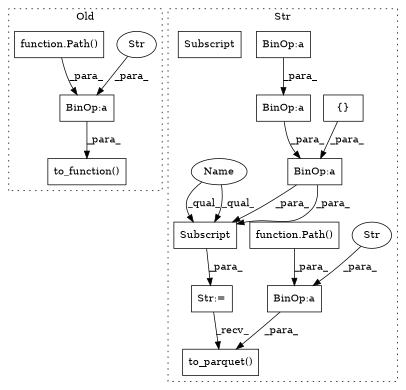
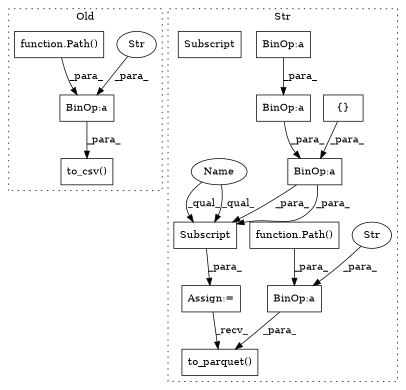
node "to_function()": label "to_function()" -> "to_csv()"
node "Str:=": label "Str:=" -> "Assign:="
